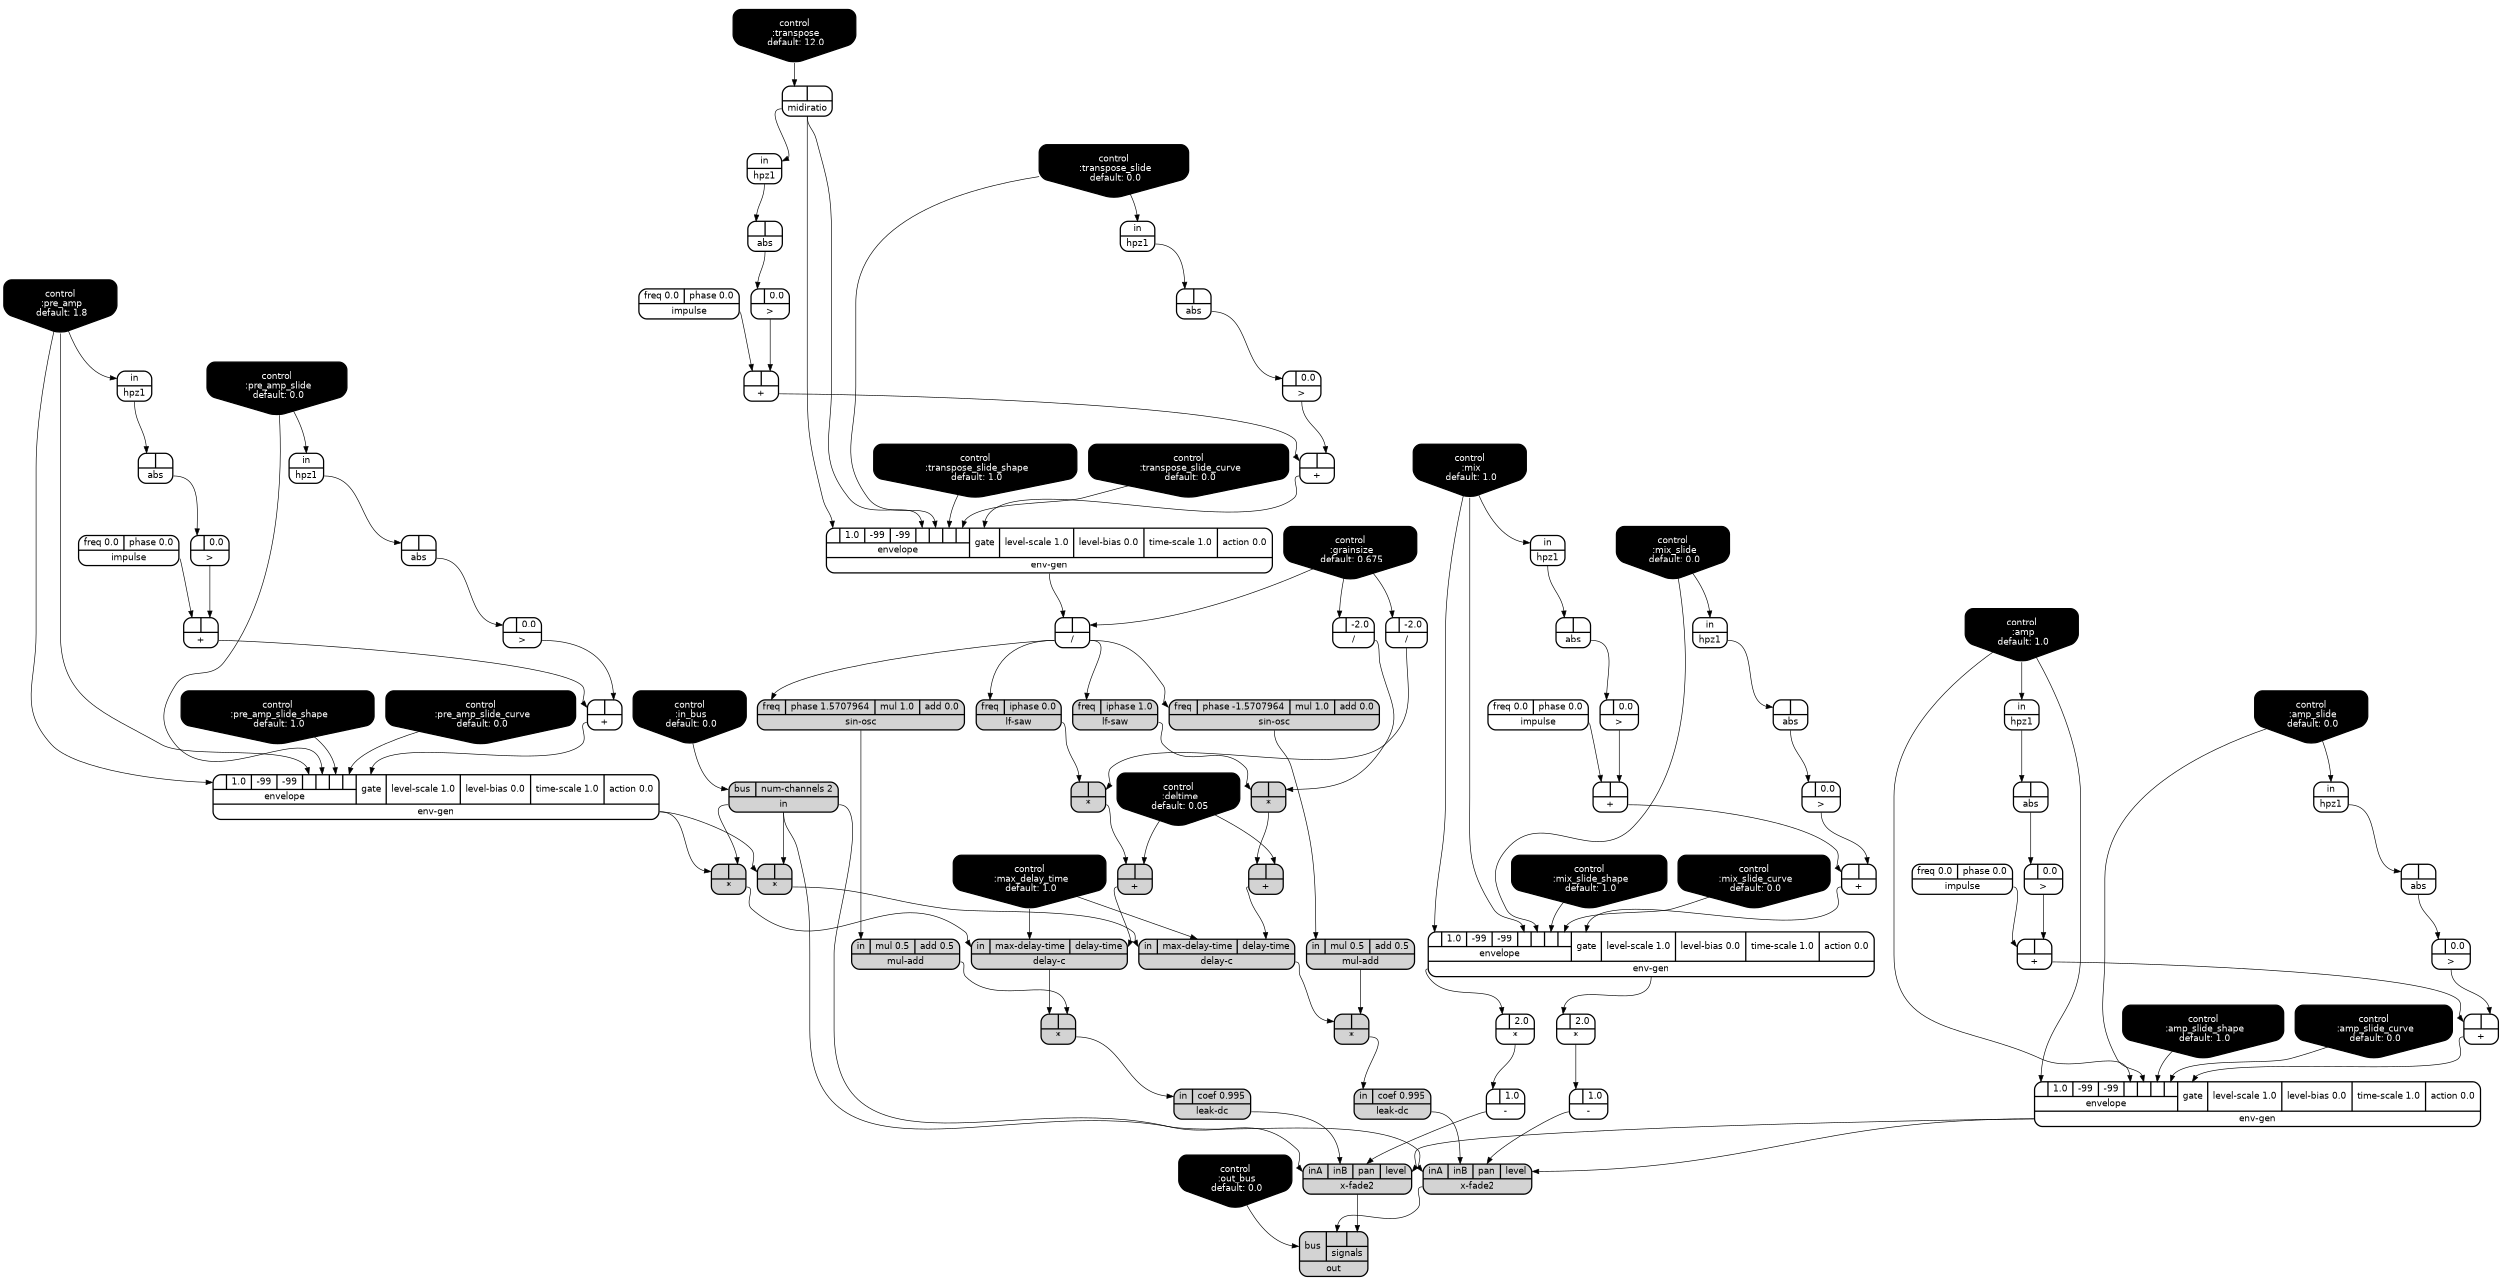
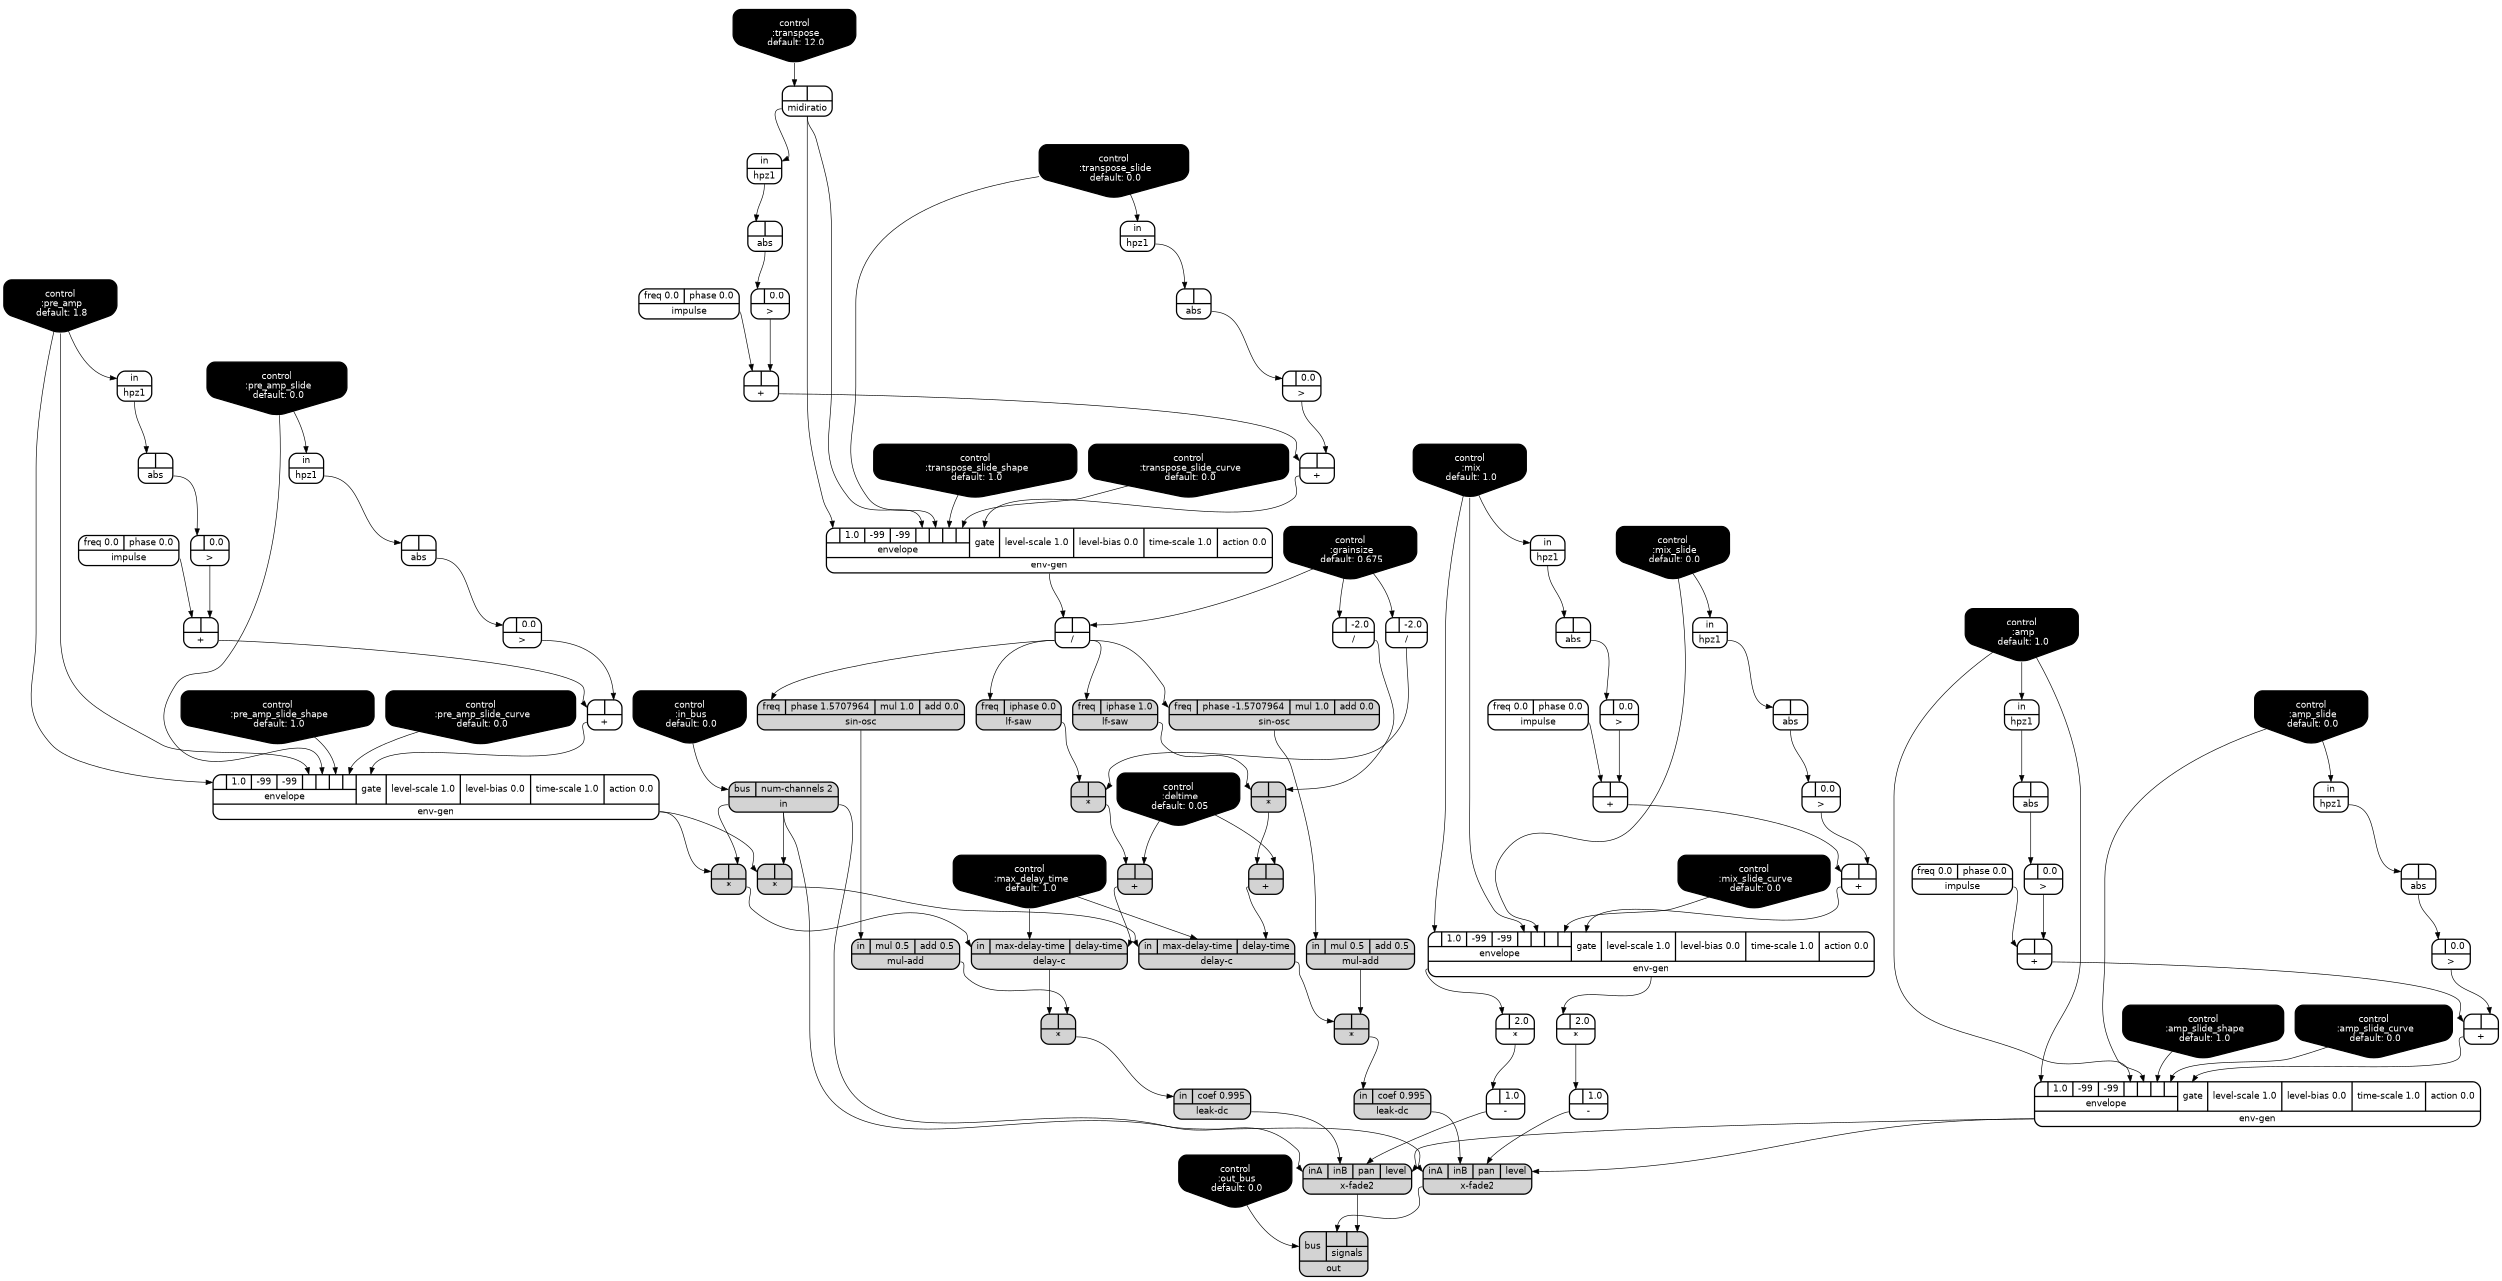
node "control :mix_slide_shape default: 1.0": removed
